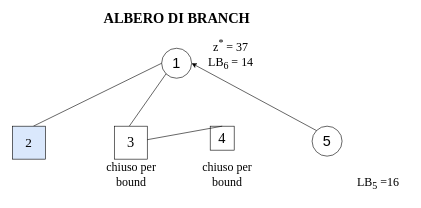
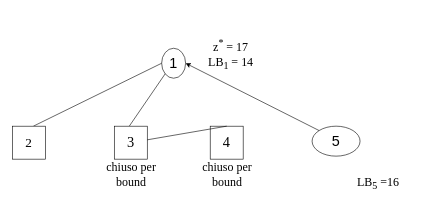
node "ALBERO DI BRANCH": removed
node "z* = 37": label "z* = 37" -> "z* = 17"
node "1": size 30x30 -> 24x30
node "LB6 = 14": label "LB6 = 14" -> "LB1 = 14"
node "4": size 24x24 -> 33x33
node "5": size 30x30 -> 48x30
node "2": fillcolor #dae8fc -> #ffffff
